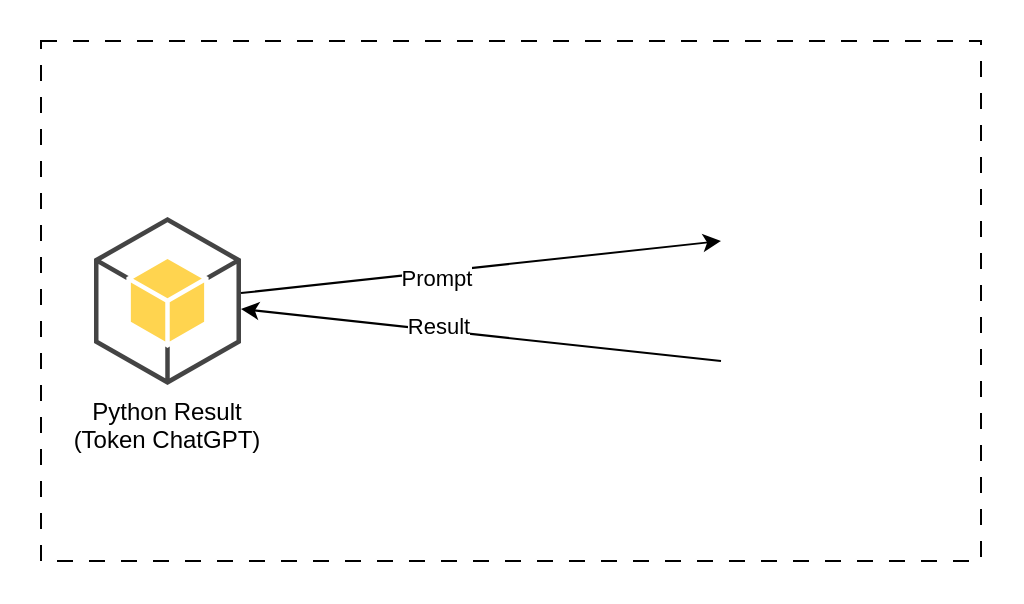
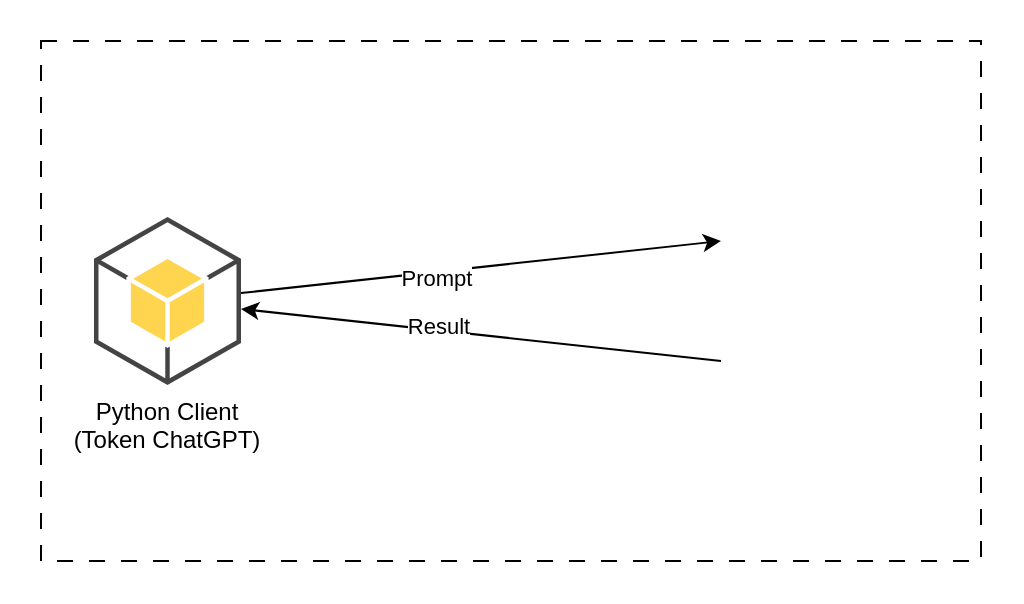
node "Python Result (Token ChatGPT)": label "Python Result (Token ChatGPT)" -> "Python Client (Token ChatGPT)"
